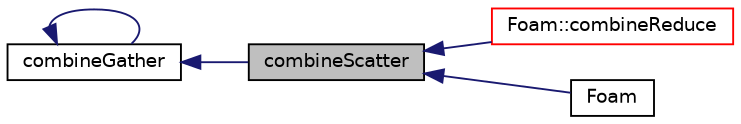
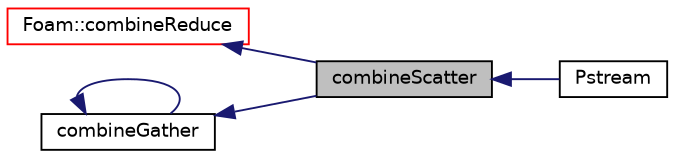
edge "Foam::combineReduce" -> "combineScatter": reversed
node "Foam": label "Foam" -> "Pstream"
